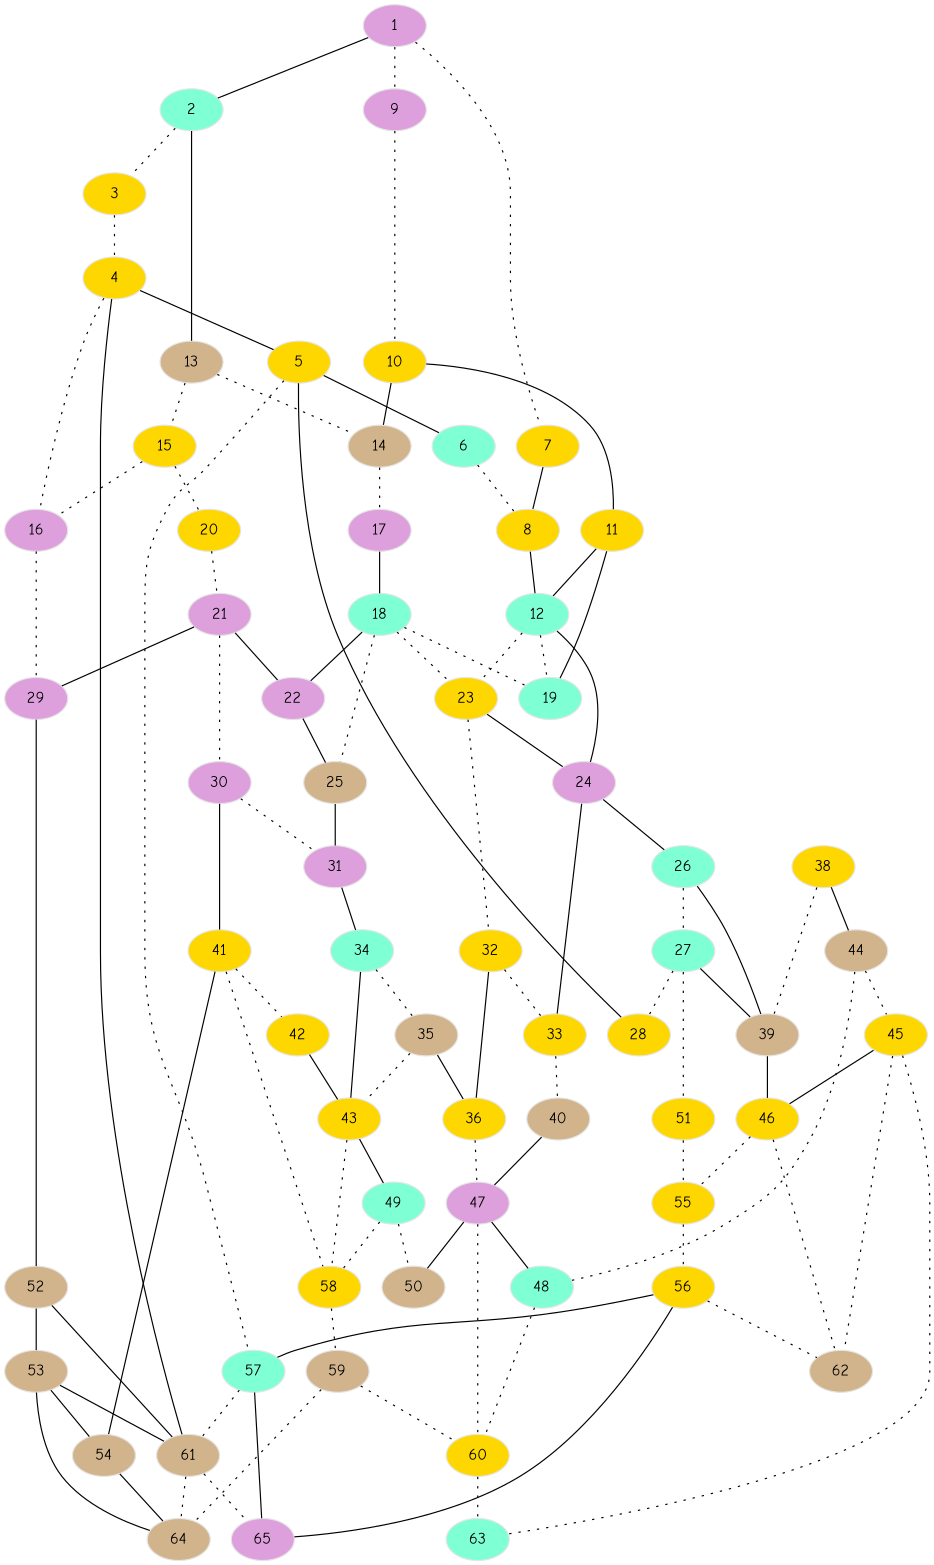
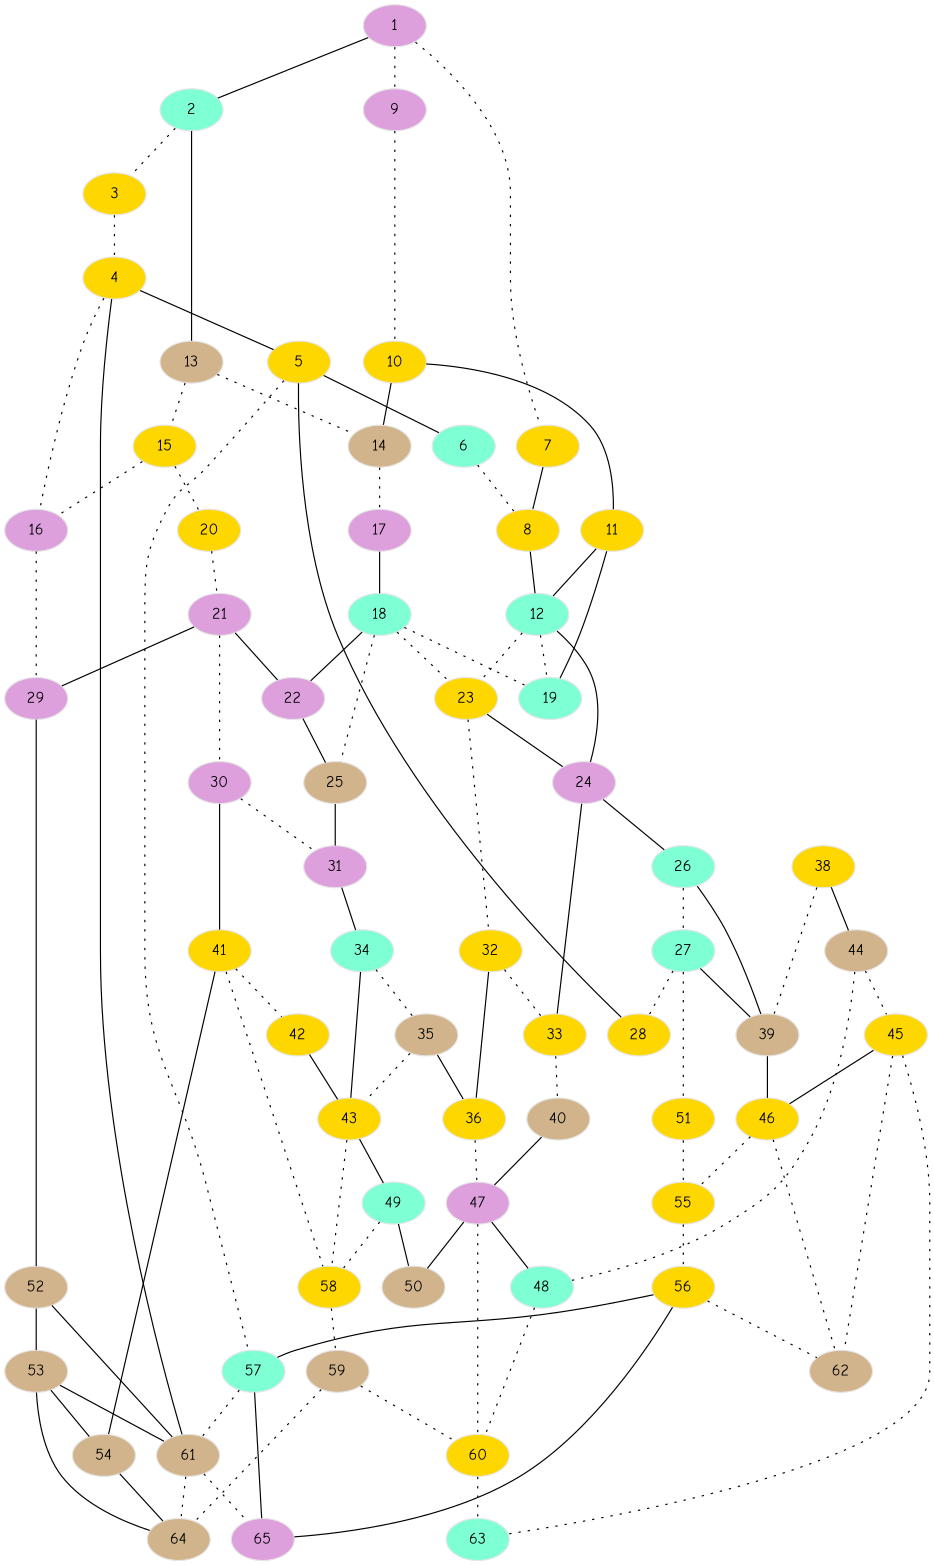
edge "49" -- "50": style dotted -> solid
